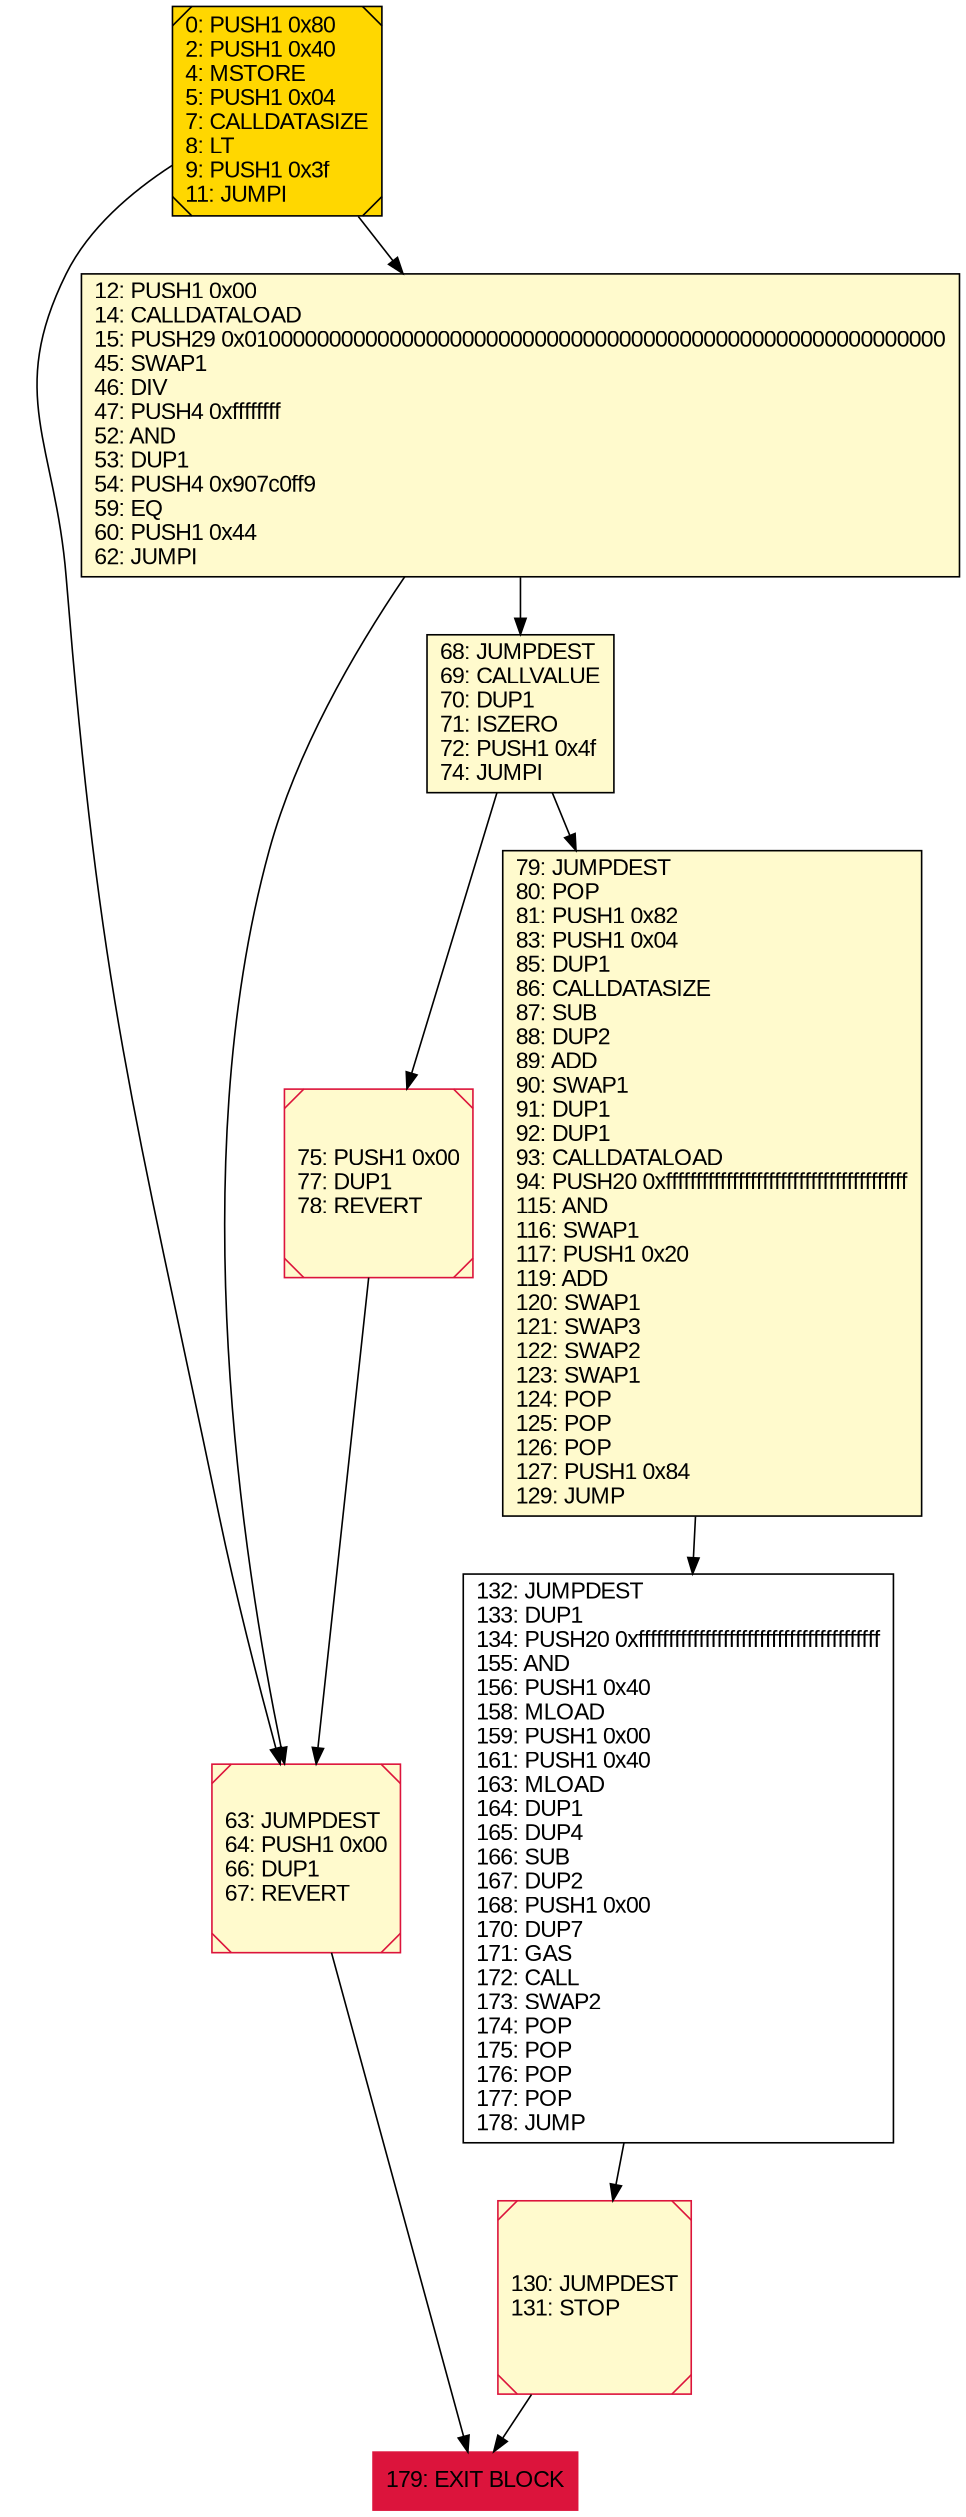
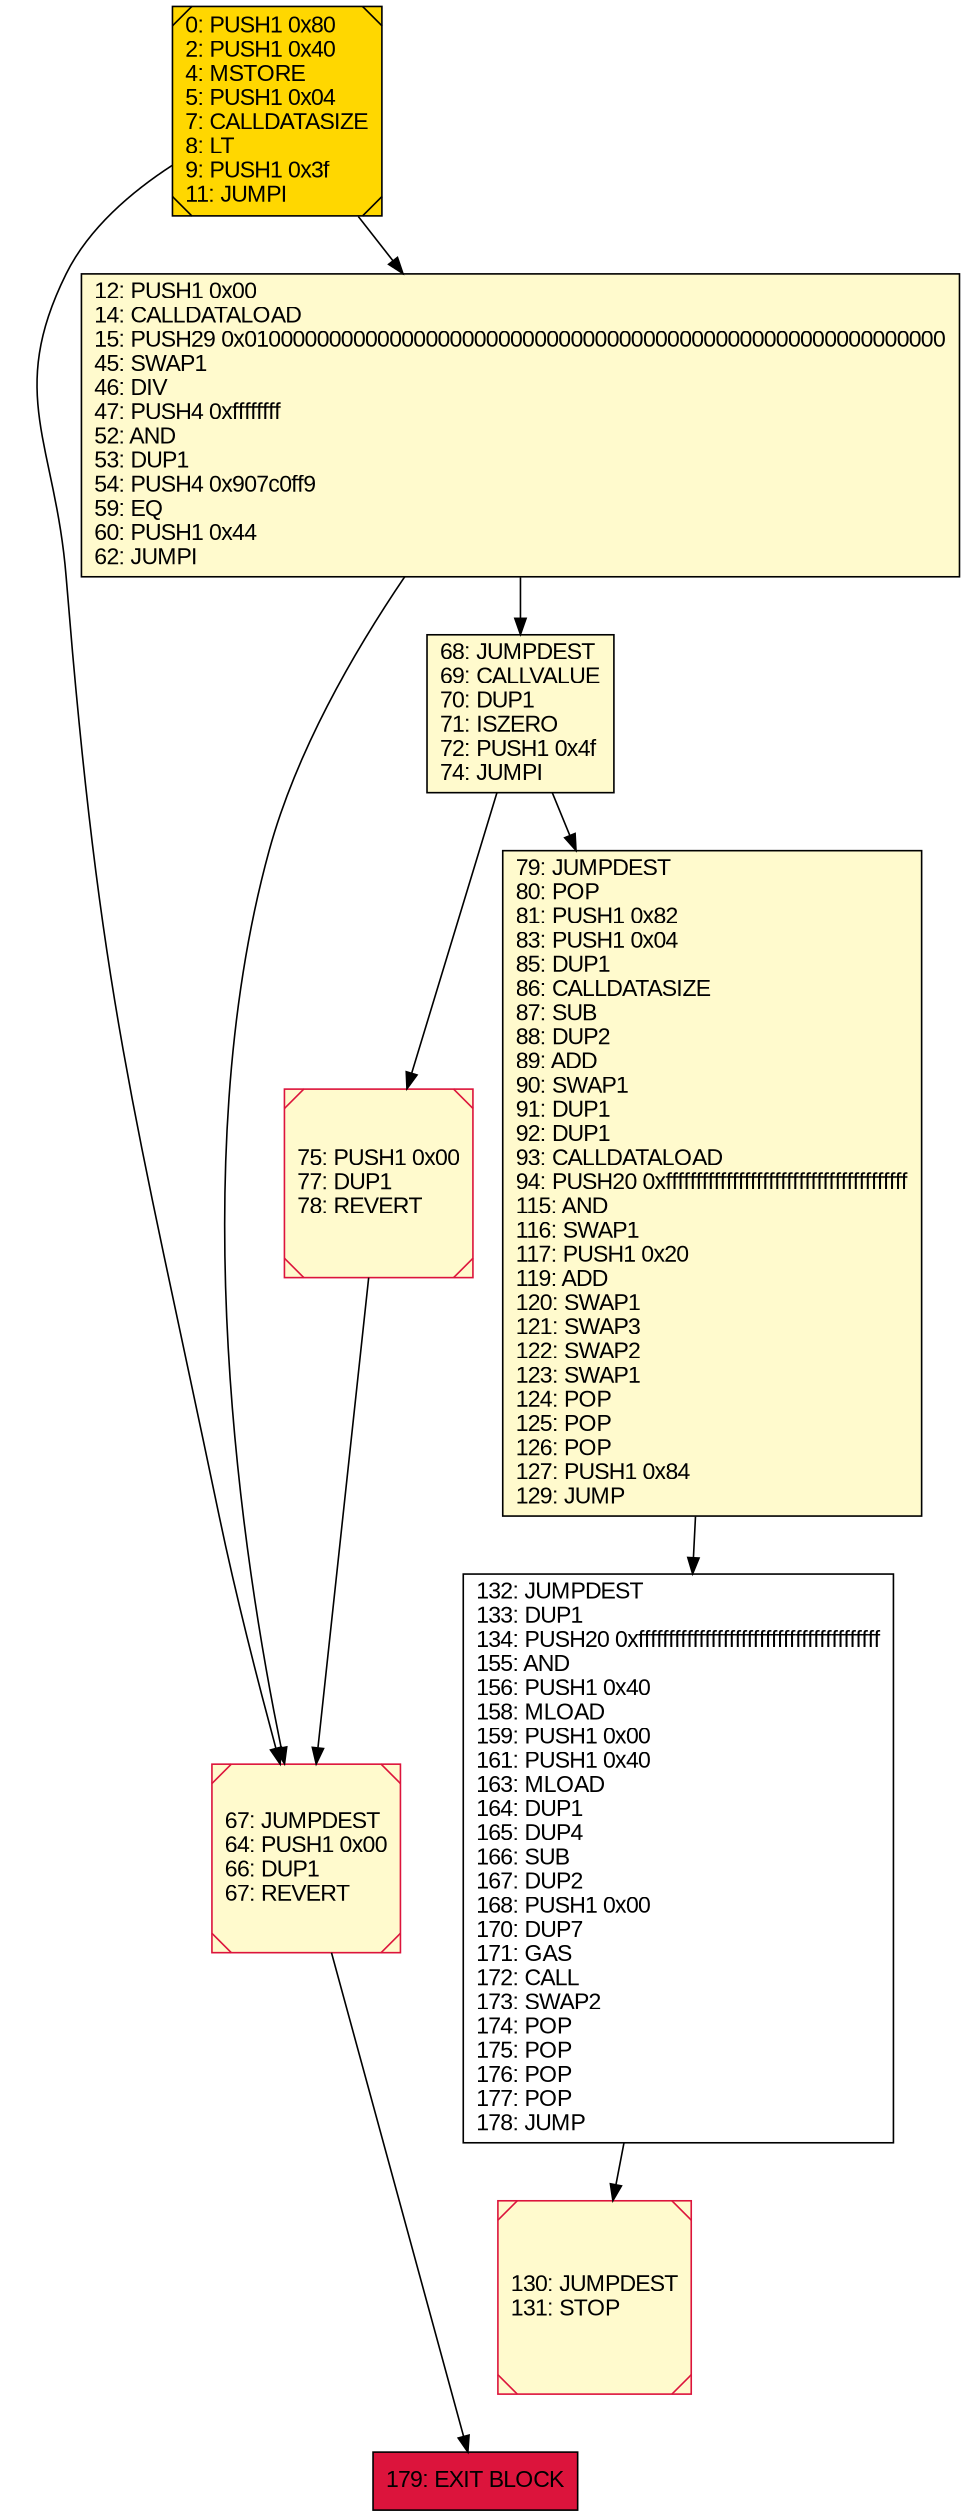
node "63: JUMPDEST 64: PUSH1 0x00 66: DUP1 67: REVERT": label "63: JUMPDEST 64: PUSH1 0x00 66: DUP1 67: REVERT" -> "67: JUMPDEST 64: PUSH1 0x00 66: DUP1 67: REVERT"
edge "130: JUMPDEST 131: STOP" -> "179: EXIT BLOCK": removed
node "179: EXIT BLOCK": color crimson -> black
